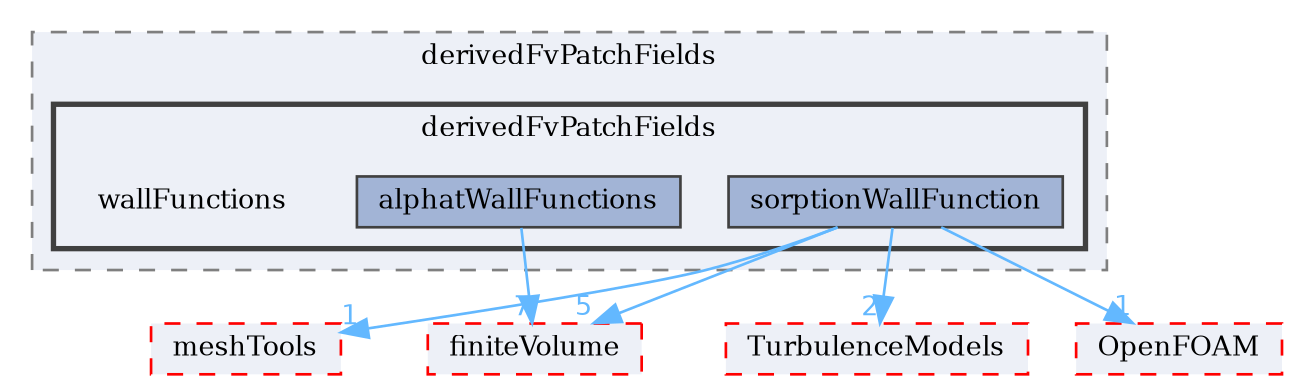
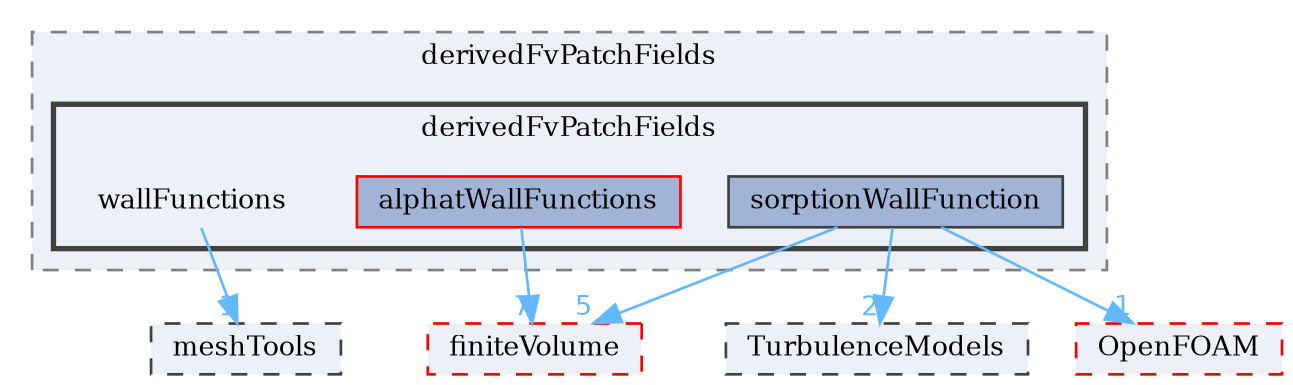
node "alphatWallFunctions": color grey25 -> red
edge "sorptionWallFunction" -> "meshTools": now "wallFunctions" -> "meshTools"
node "meshTools": color red -> grey25
node "TurbulenceModels": color red -> grey25
